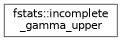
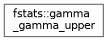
node "fstats::incomplete _gamma_upper": label "fstats::incomplete _gamma_upper" -> "fstats::gamma _gamma_upper"
